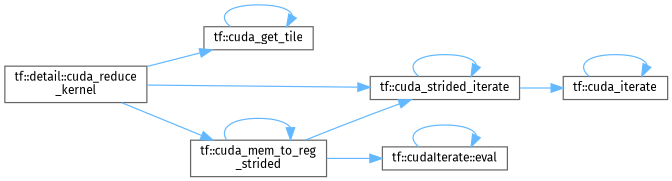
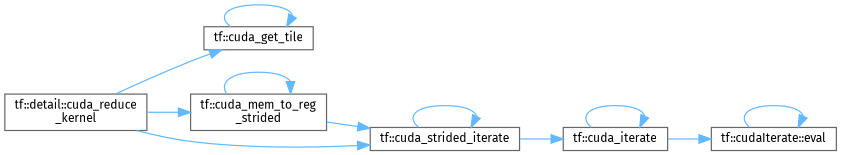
edge "tf::cuda_mem_to_reg _strided" -> "tf::cudaIterate::eval": now "tf::cuda_iterate" -> "tf::cudaIterate::eval"
